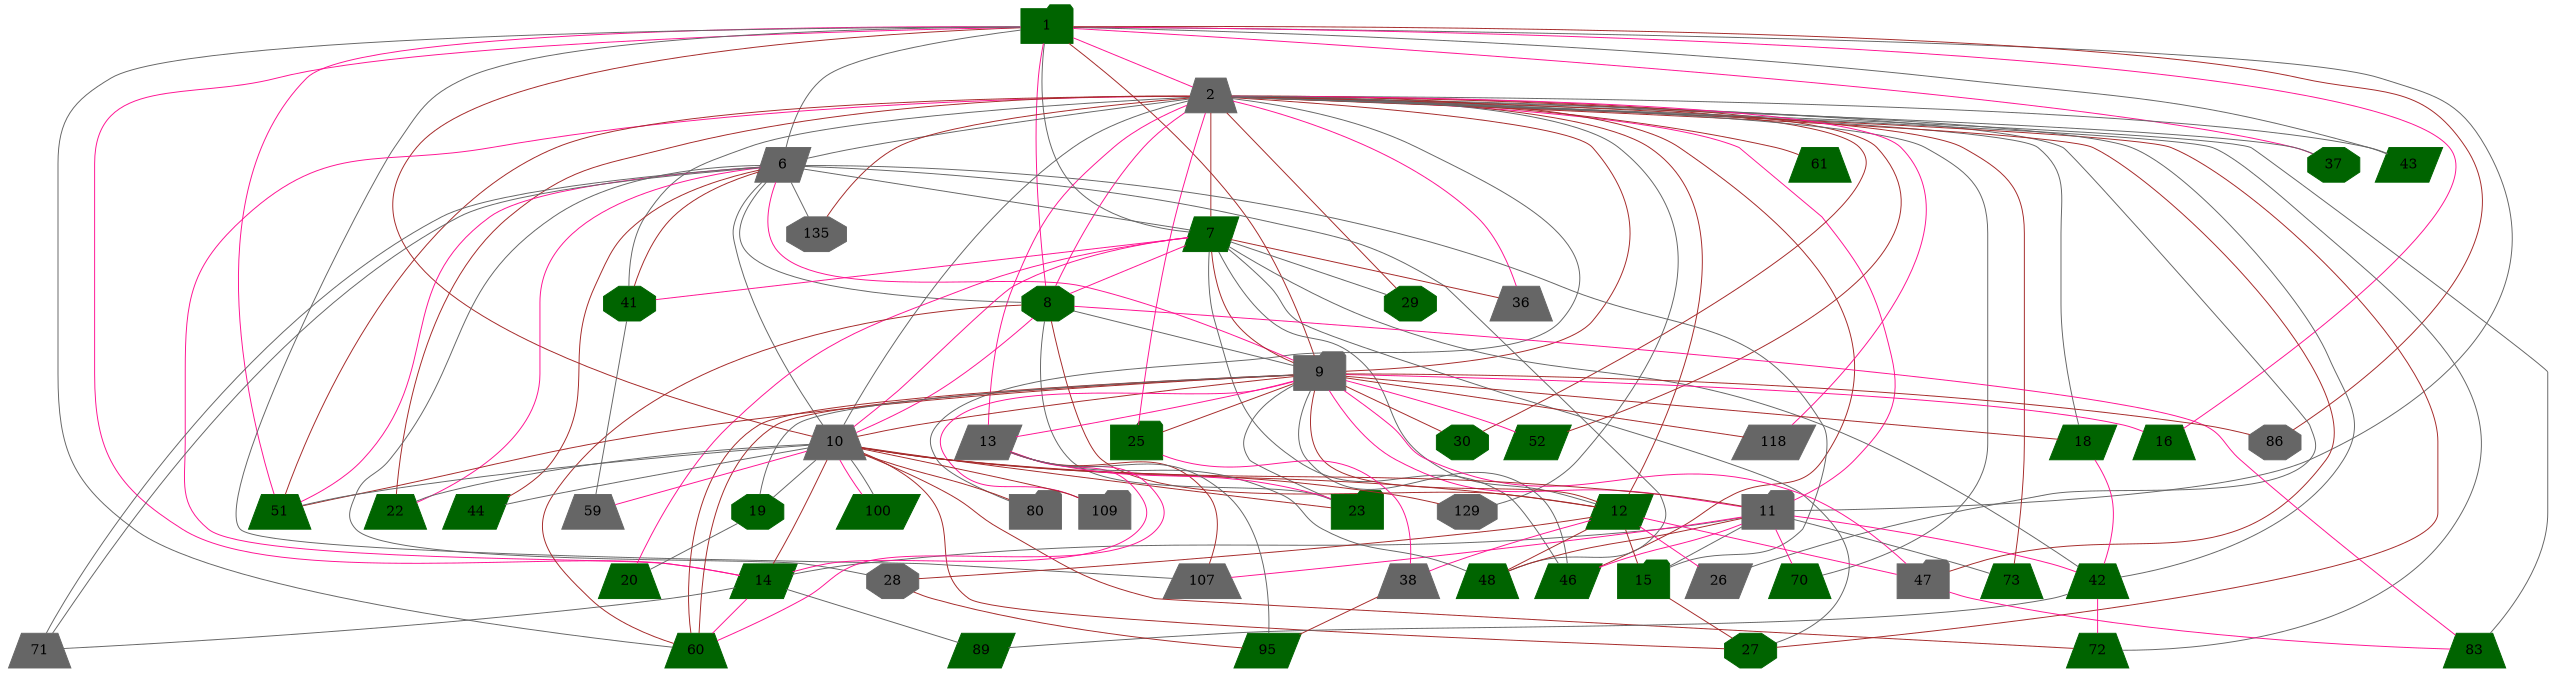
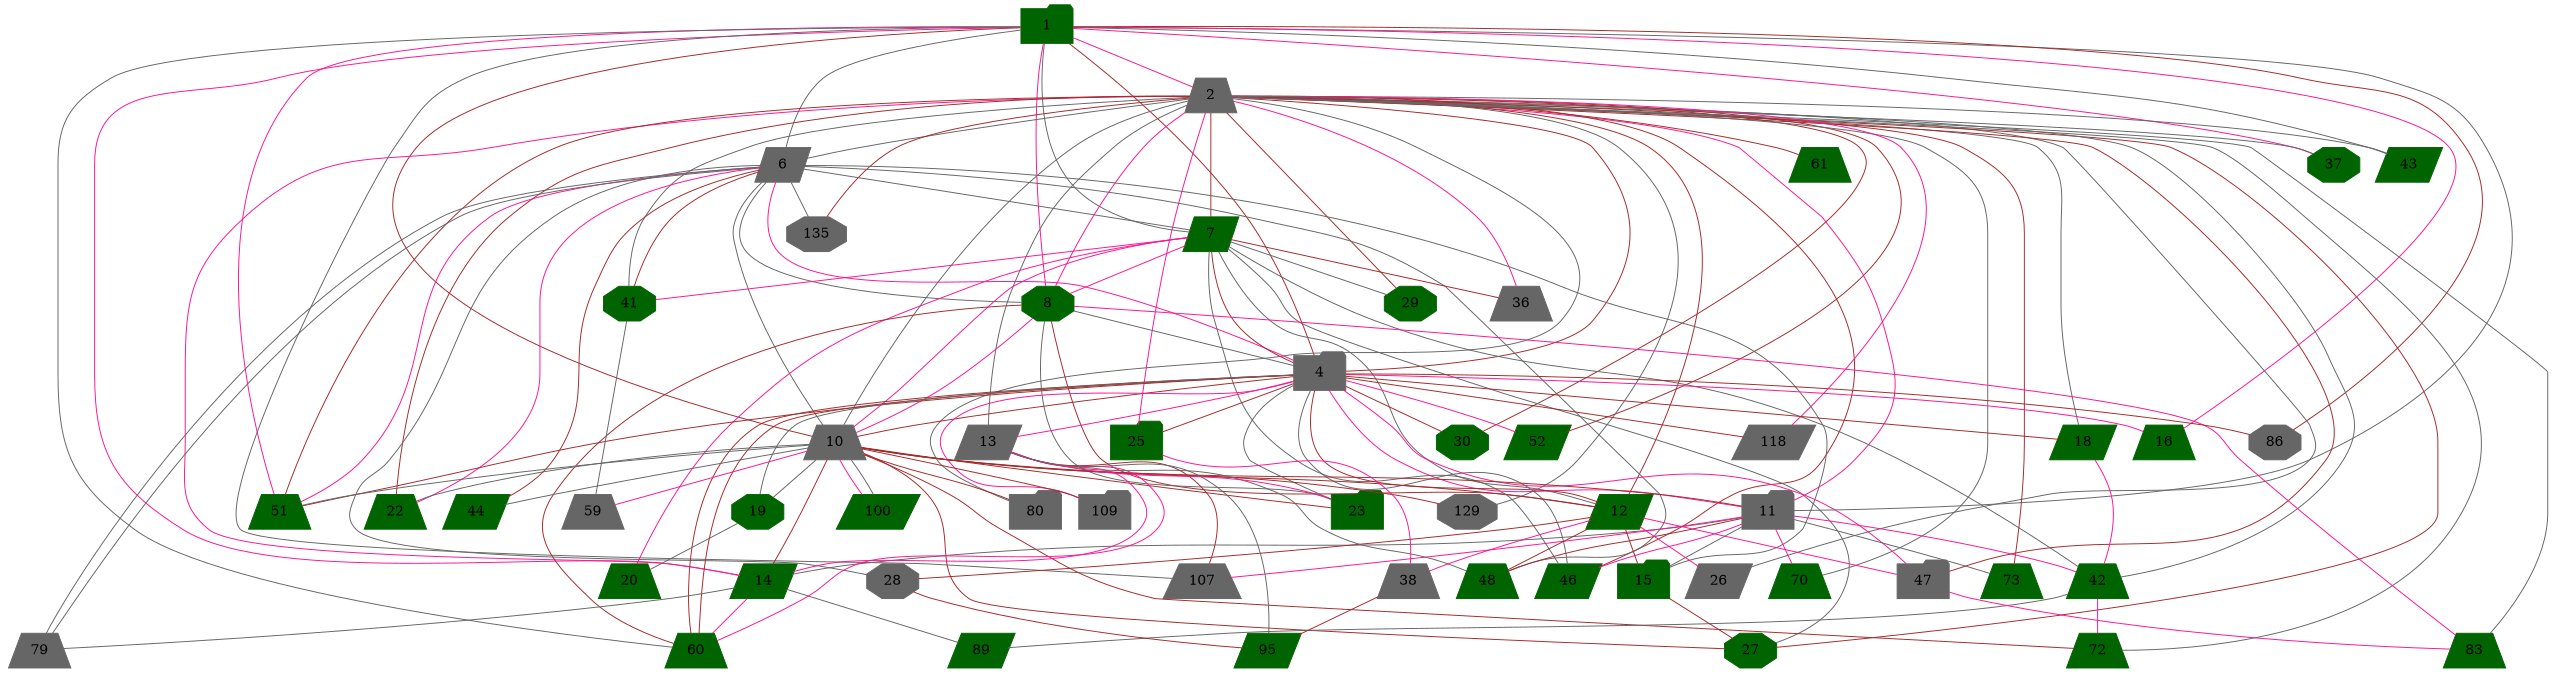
edge "2" -- "13": color deeppink -> gray40
node "9": label "9" -> "4"
node "71": label "71" -> "79"
